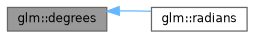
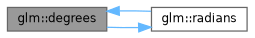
edge "glm::degrees" -> "glm::radians": added
